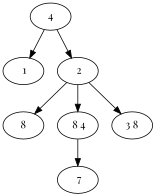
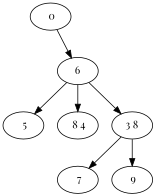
node "4": label "4" -> "0"
node "1": removed
node "2": label "2" -> "6"
node "8": label "8" -> "5"
edge "8 4" -> "7": now "3 8" -> "7"
node "9": added
